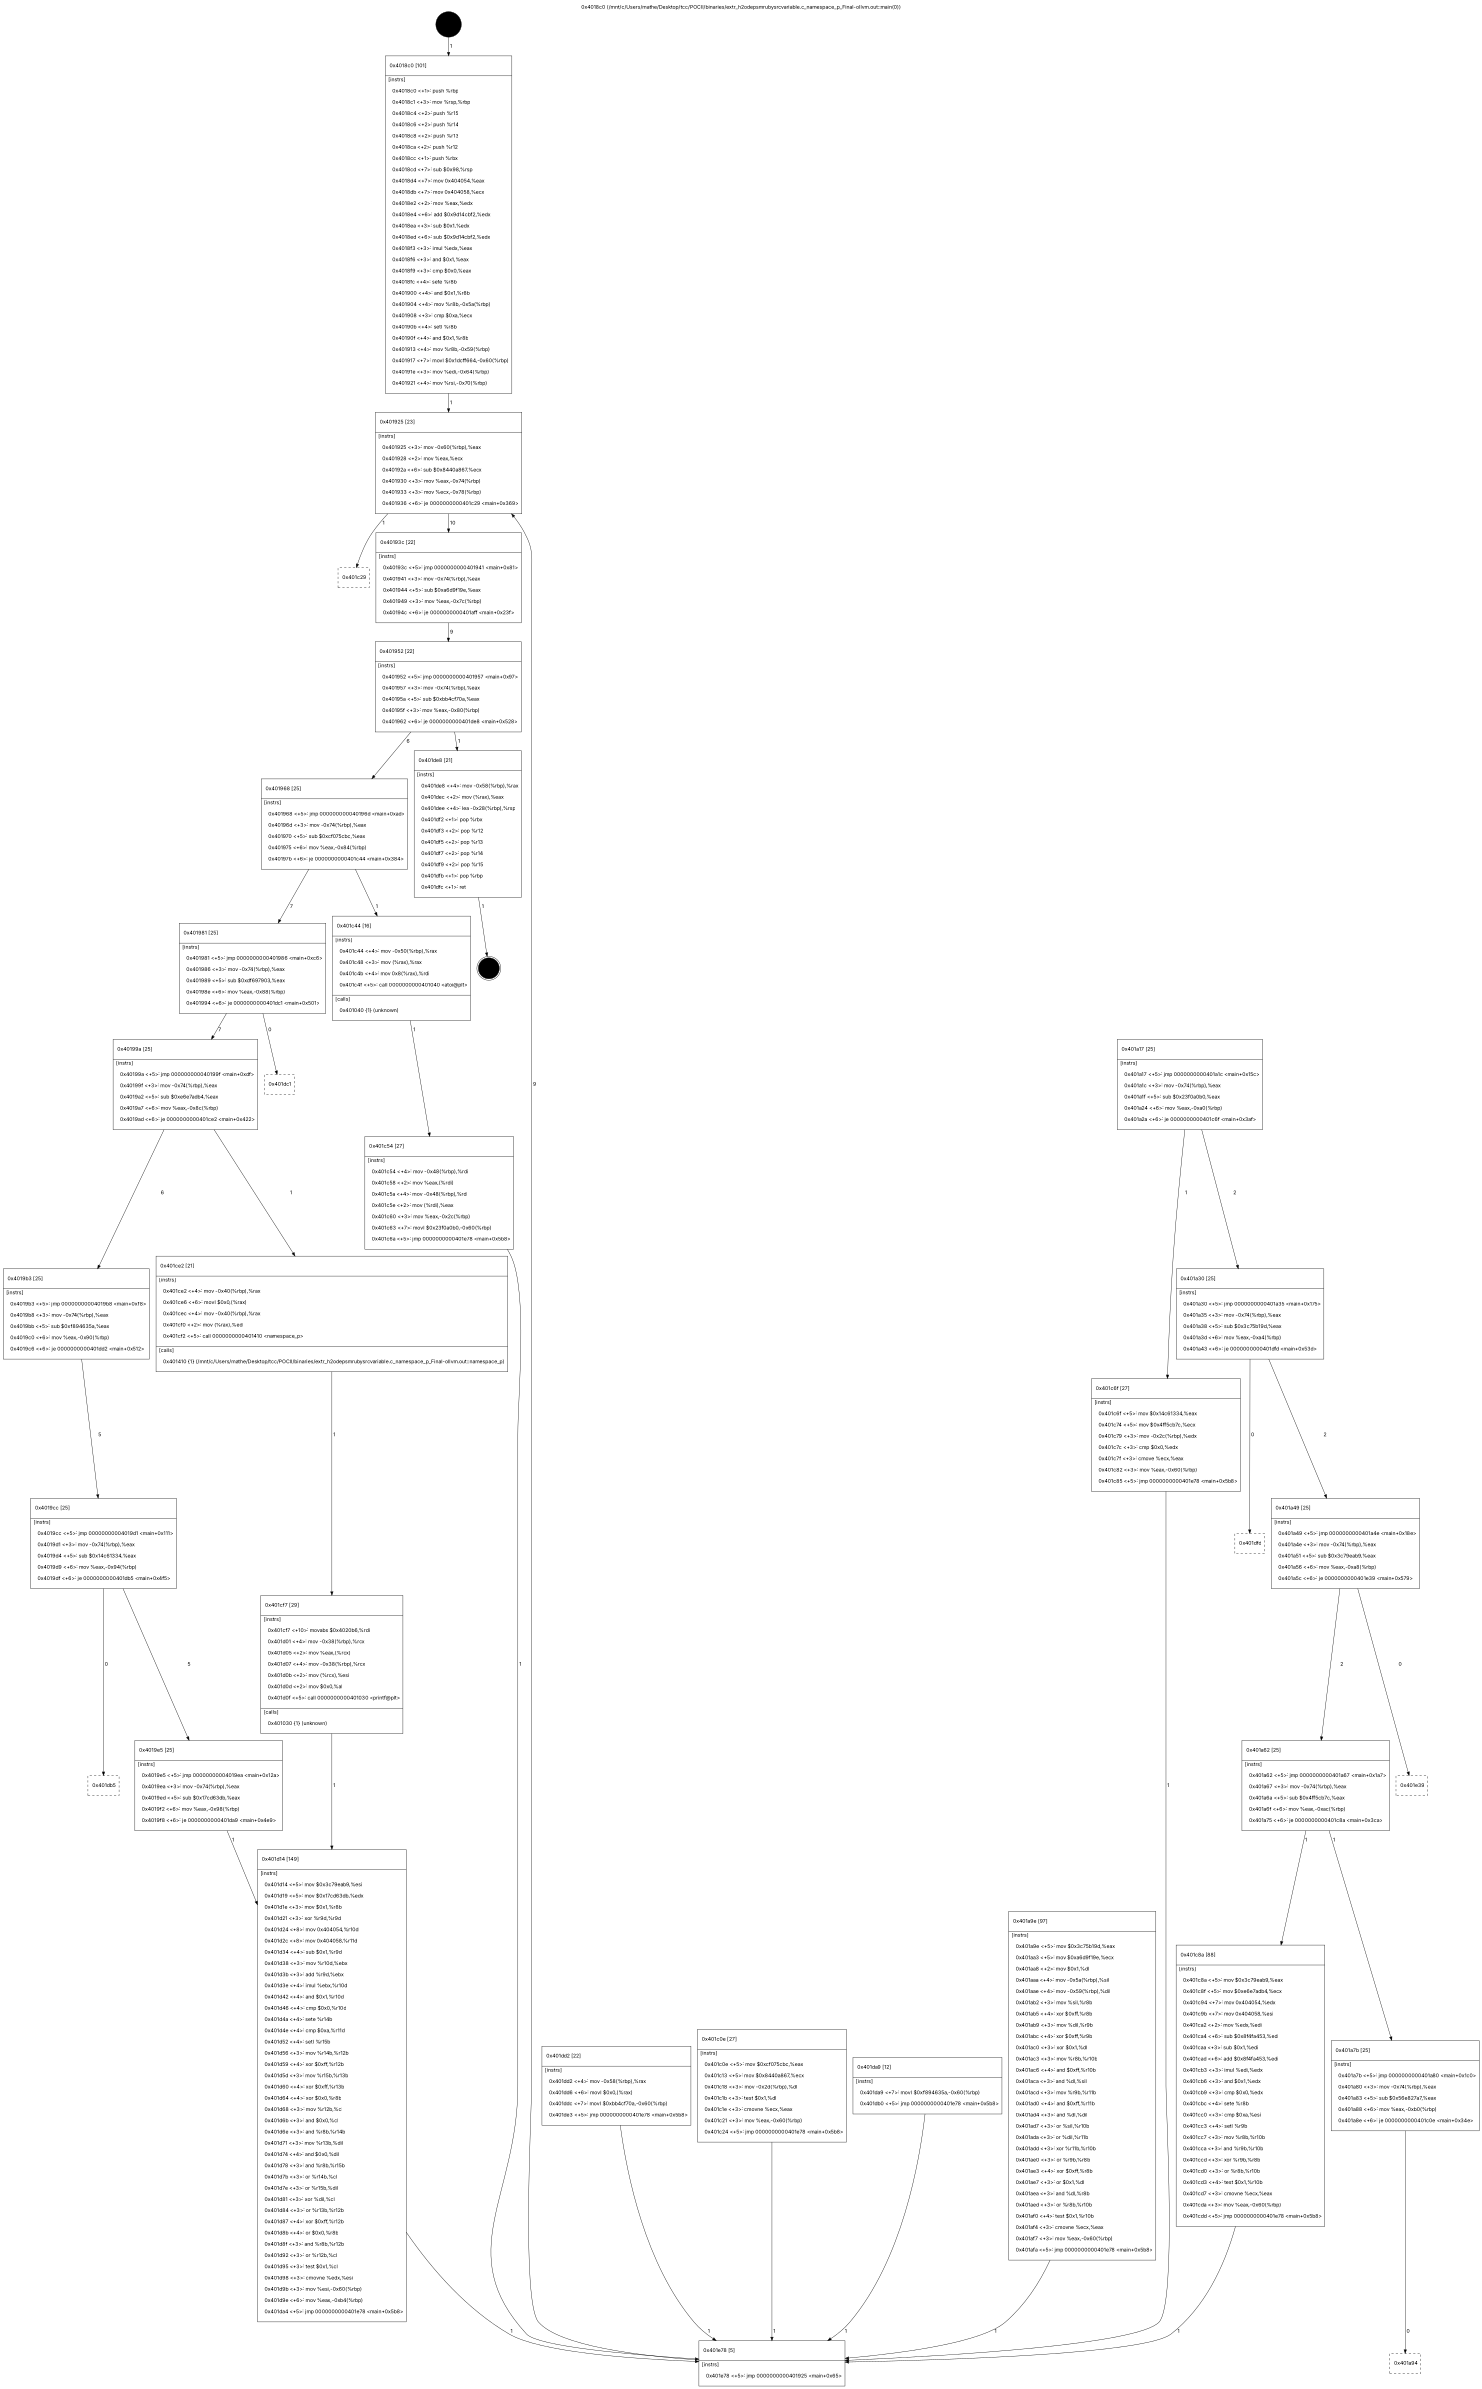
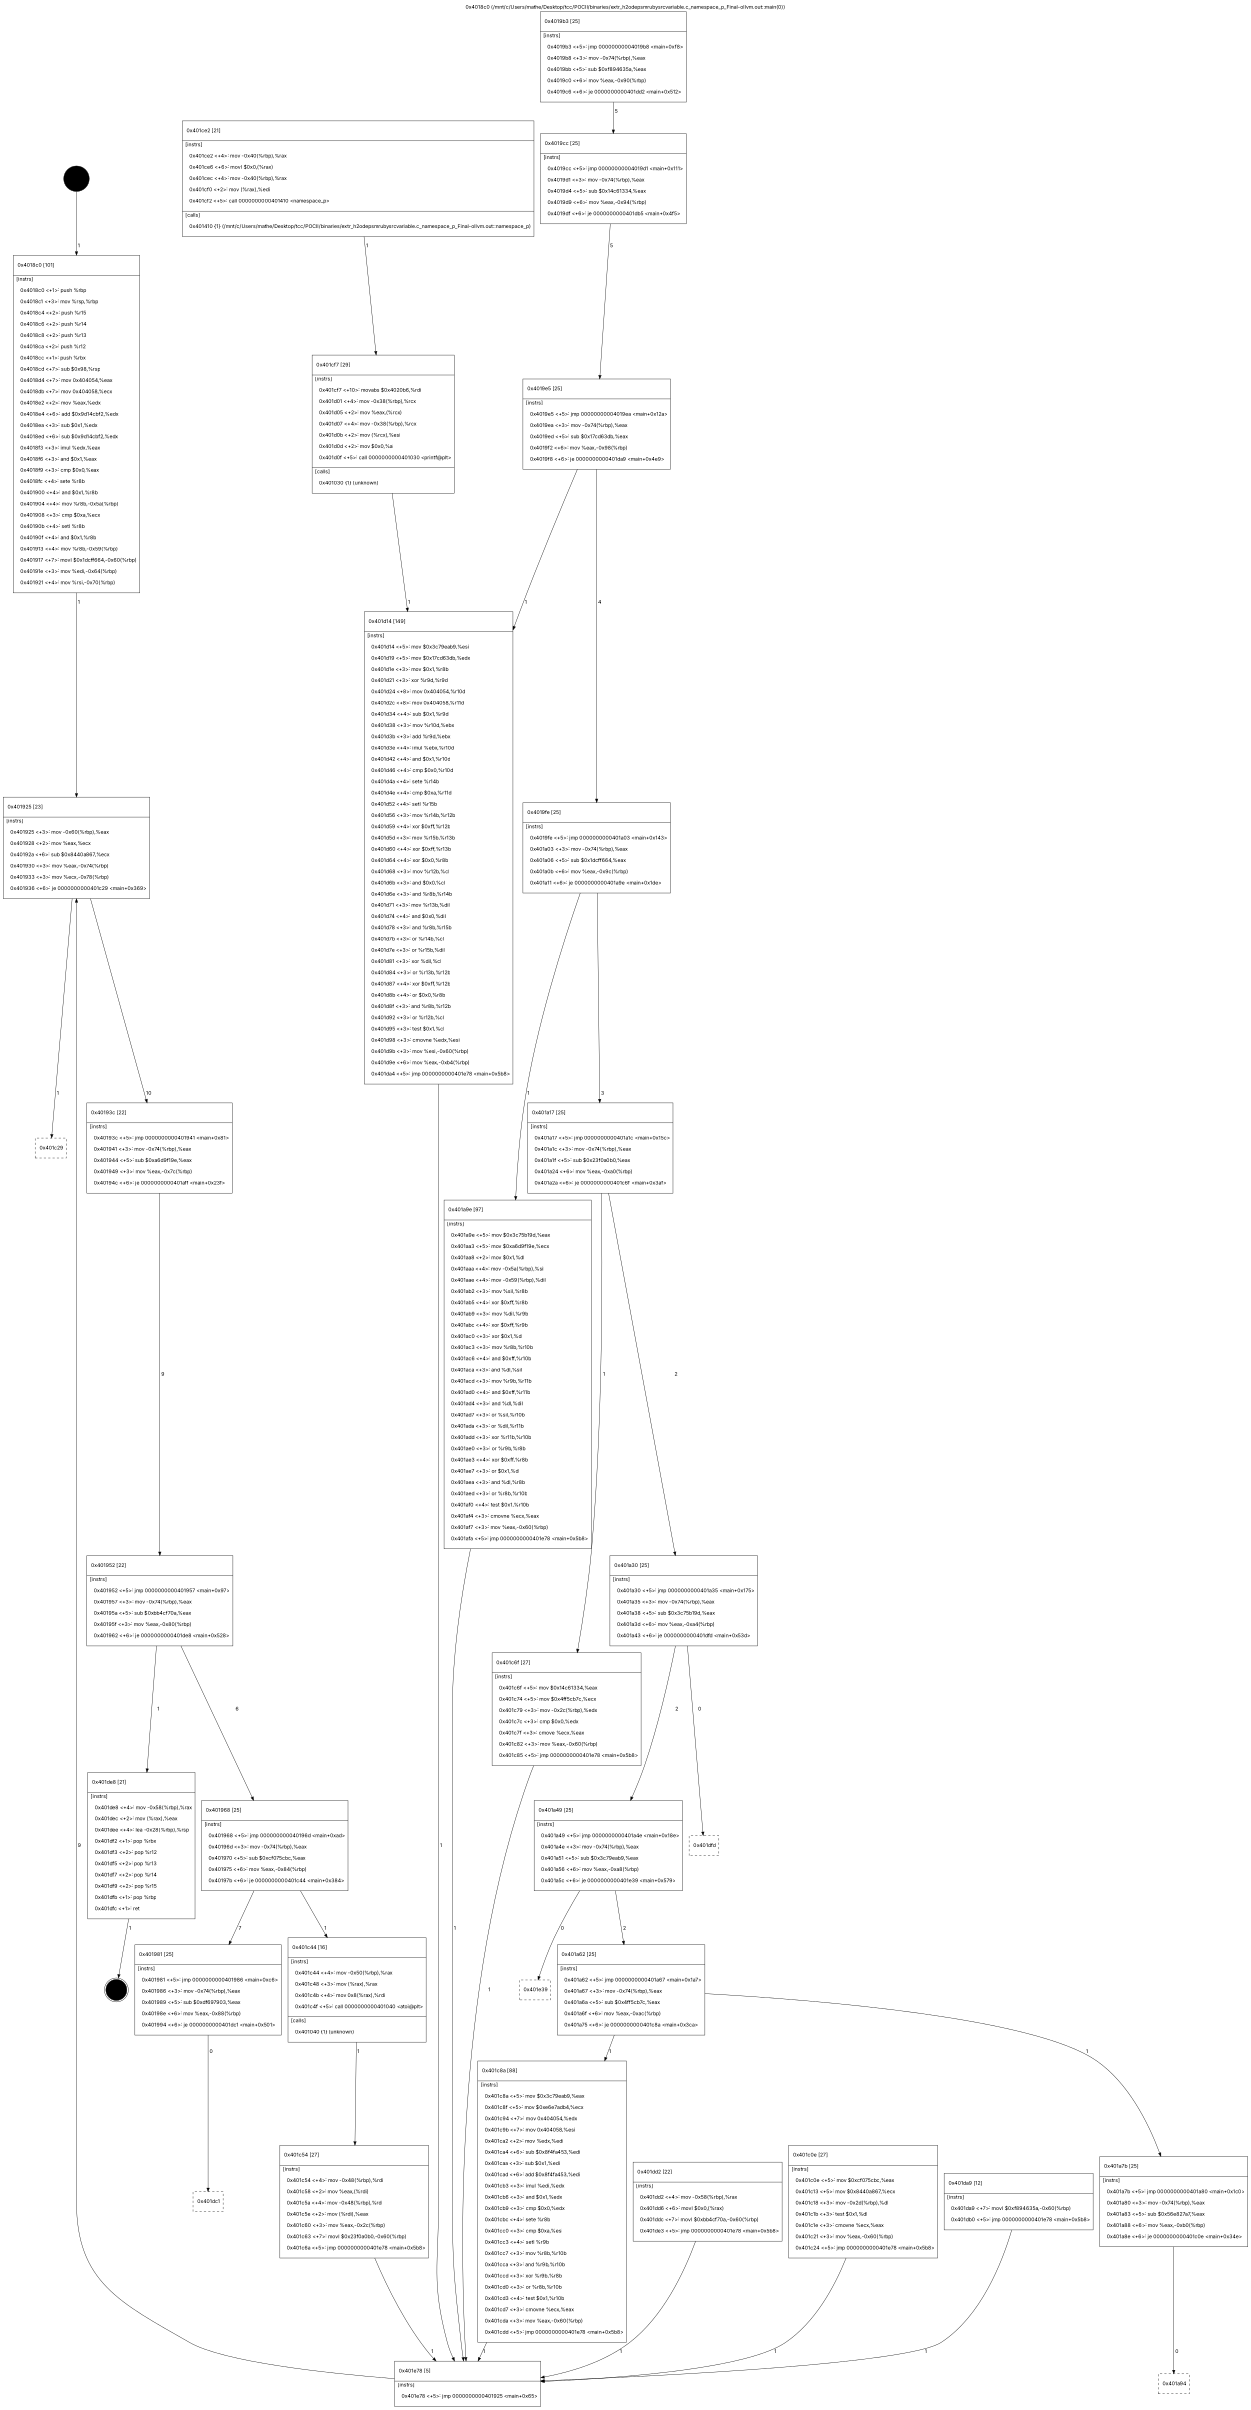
node "0x4019fe [25]": added
node "0x40199a [25]": removed
node "0x401db5": removed
